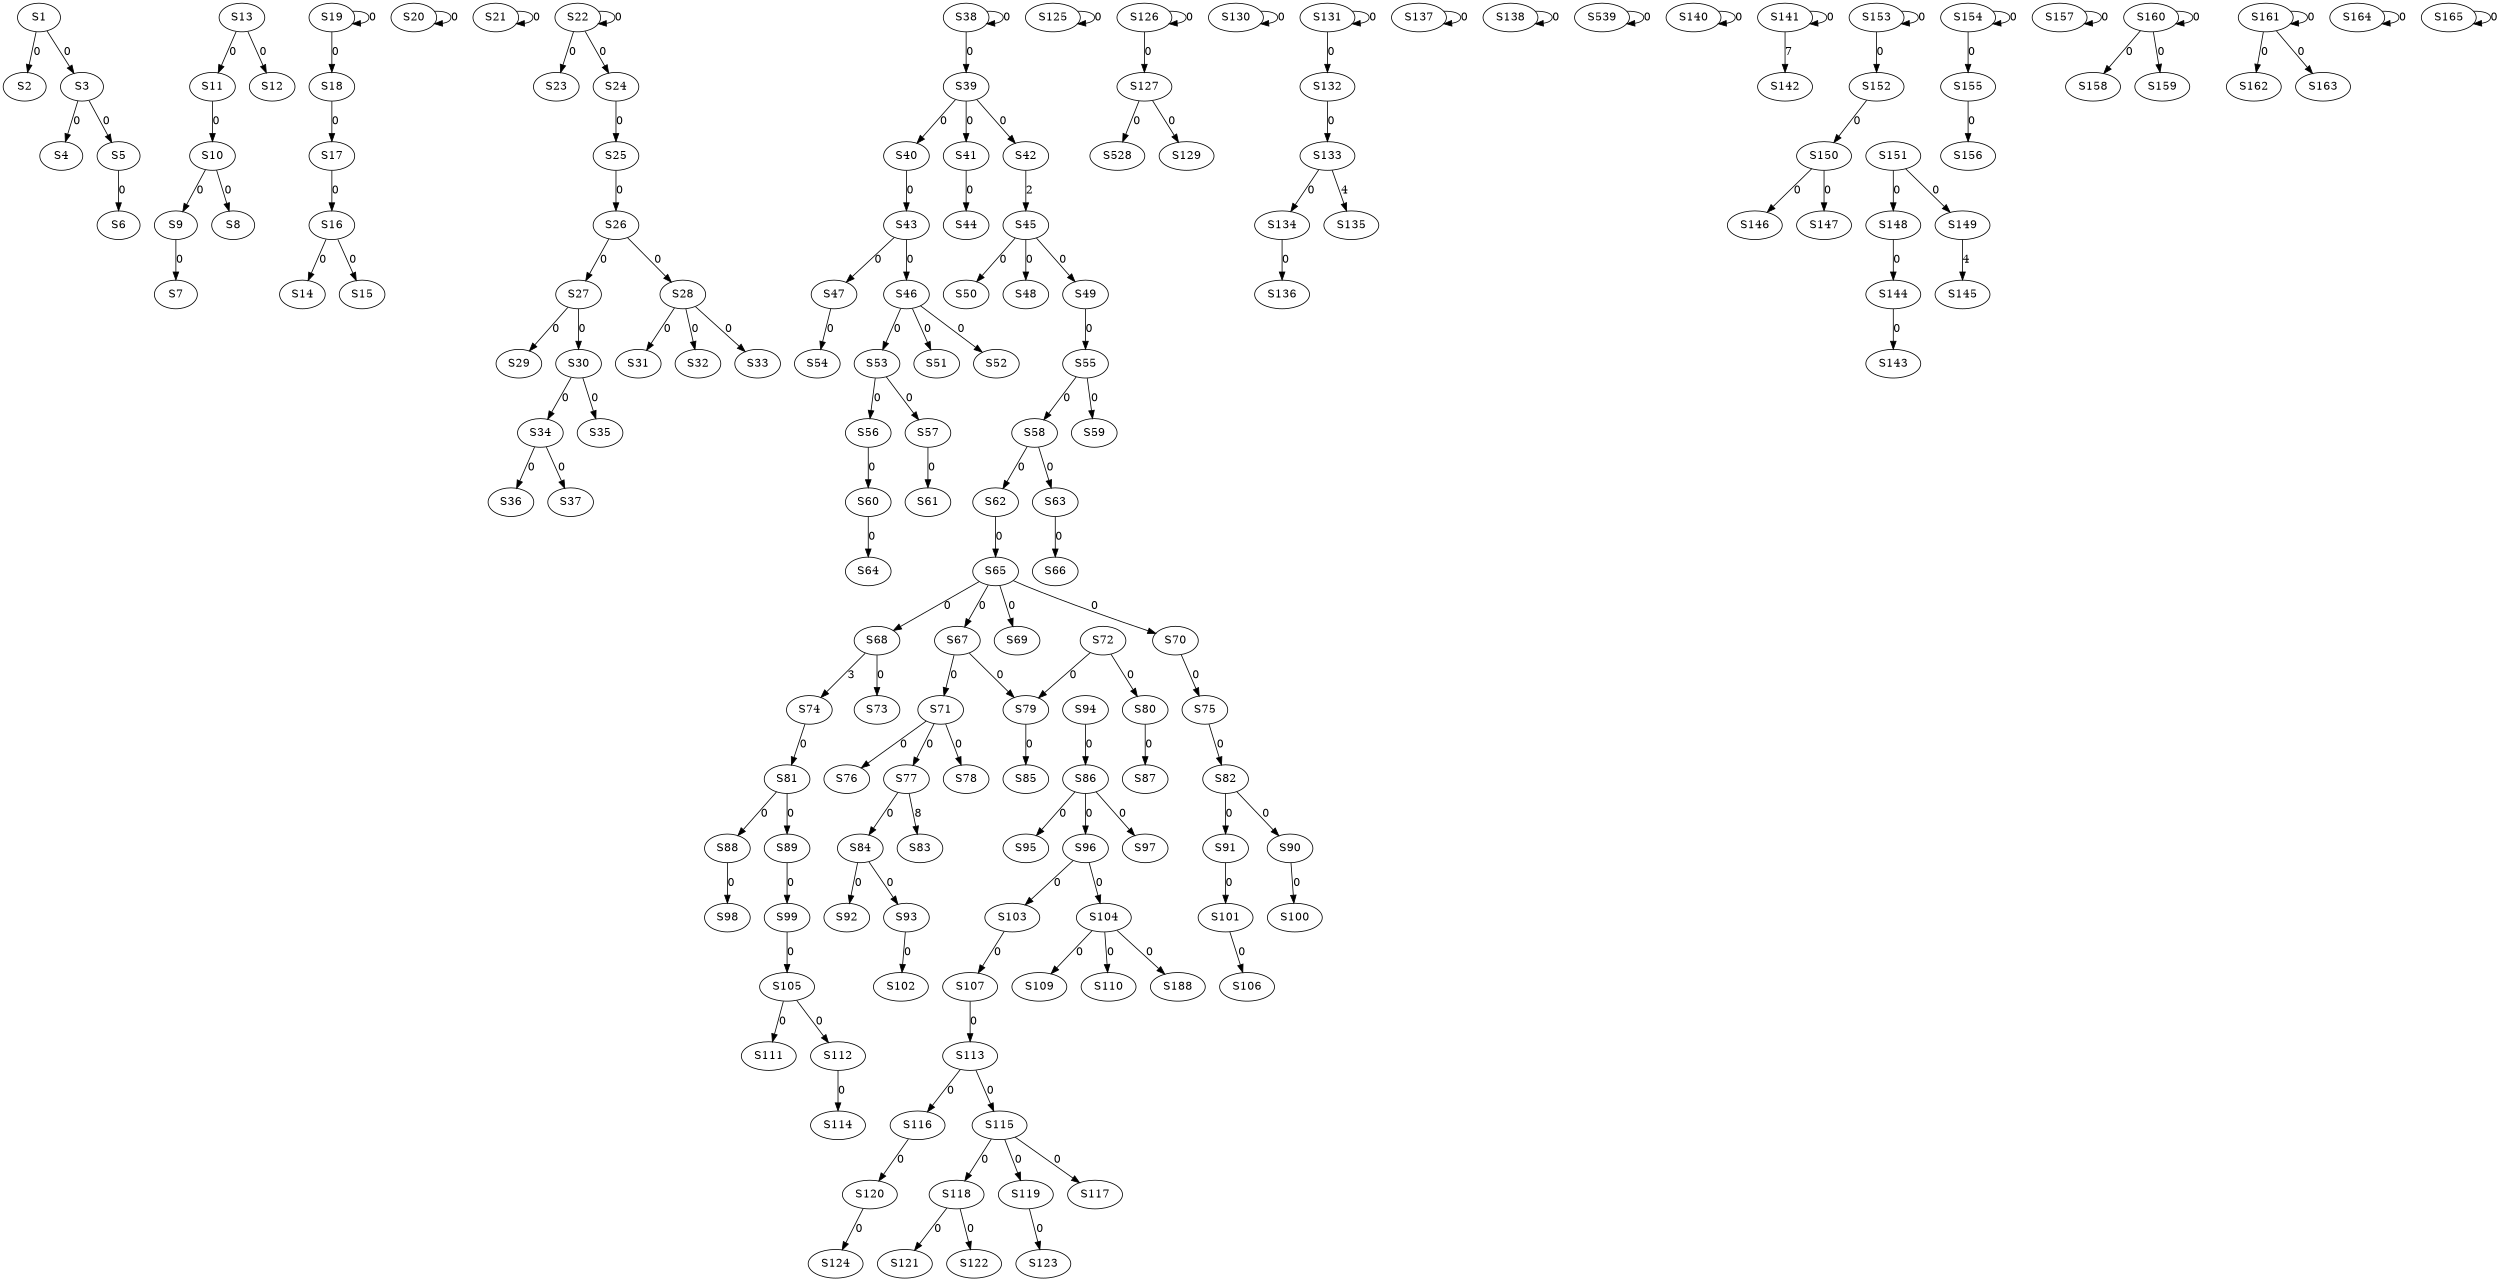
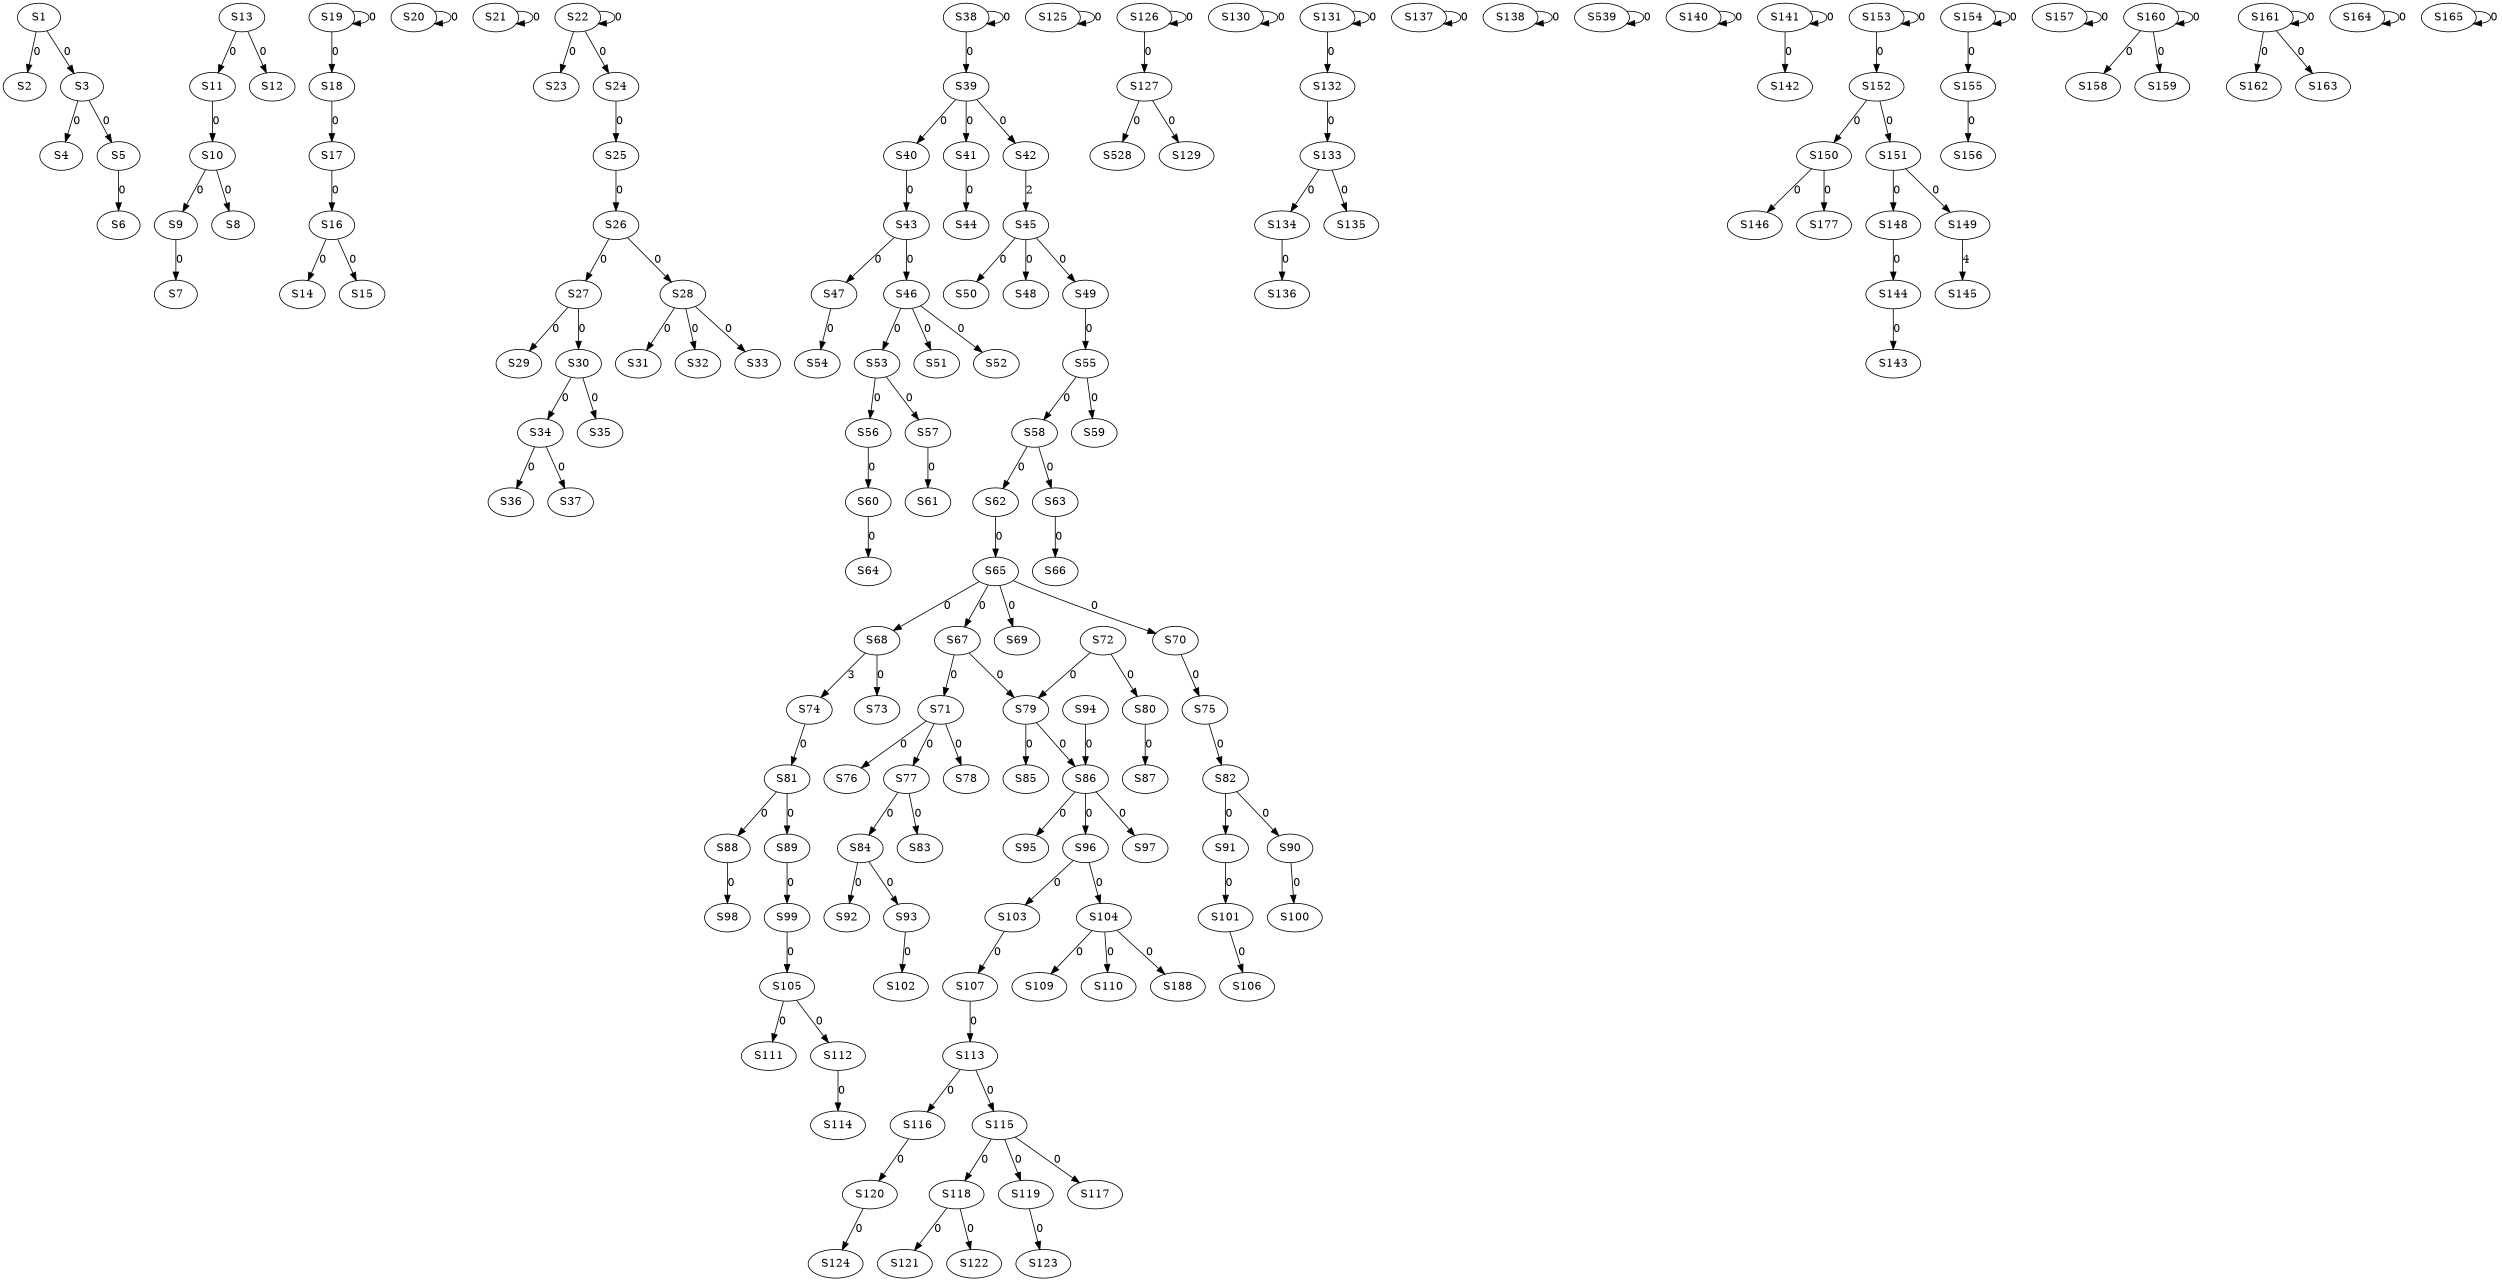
edge "S141" -> "S142": label "7" -> "0"
edge "S152" -> "S151": added, label "0"
edge "S133" -> "S135": label "4" -> "0"
node "S147": label "S147" -> "S177"
edge "S79" -> "S86": added, label "0"
edge "S77" -> "S83": label "8" -> "0"
